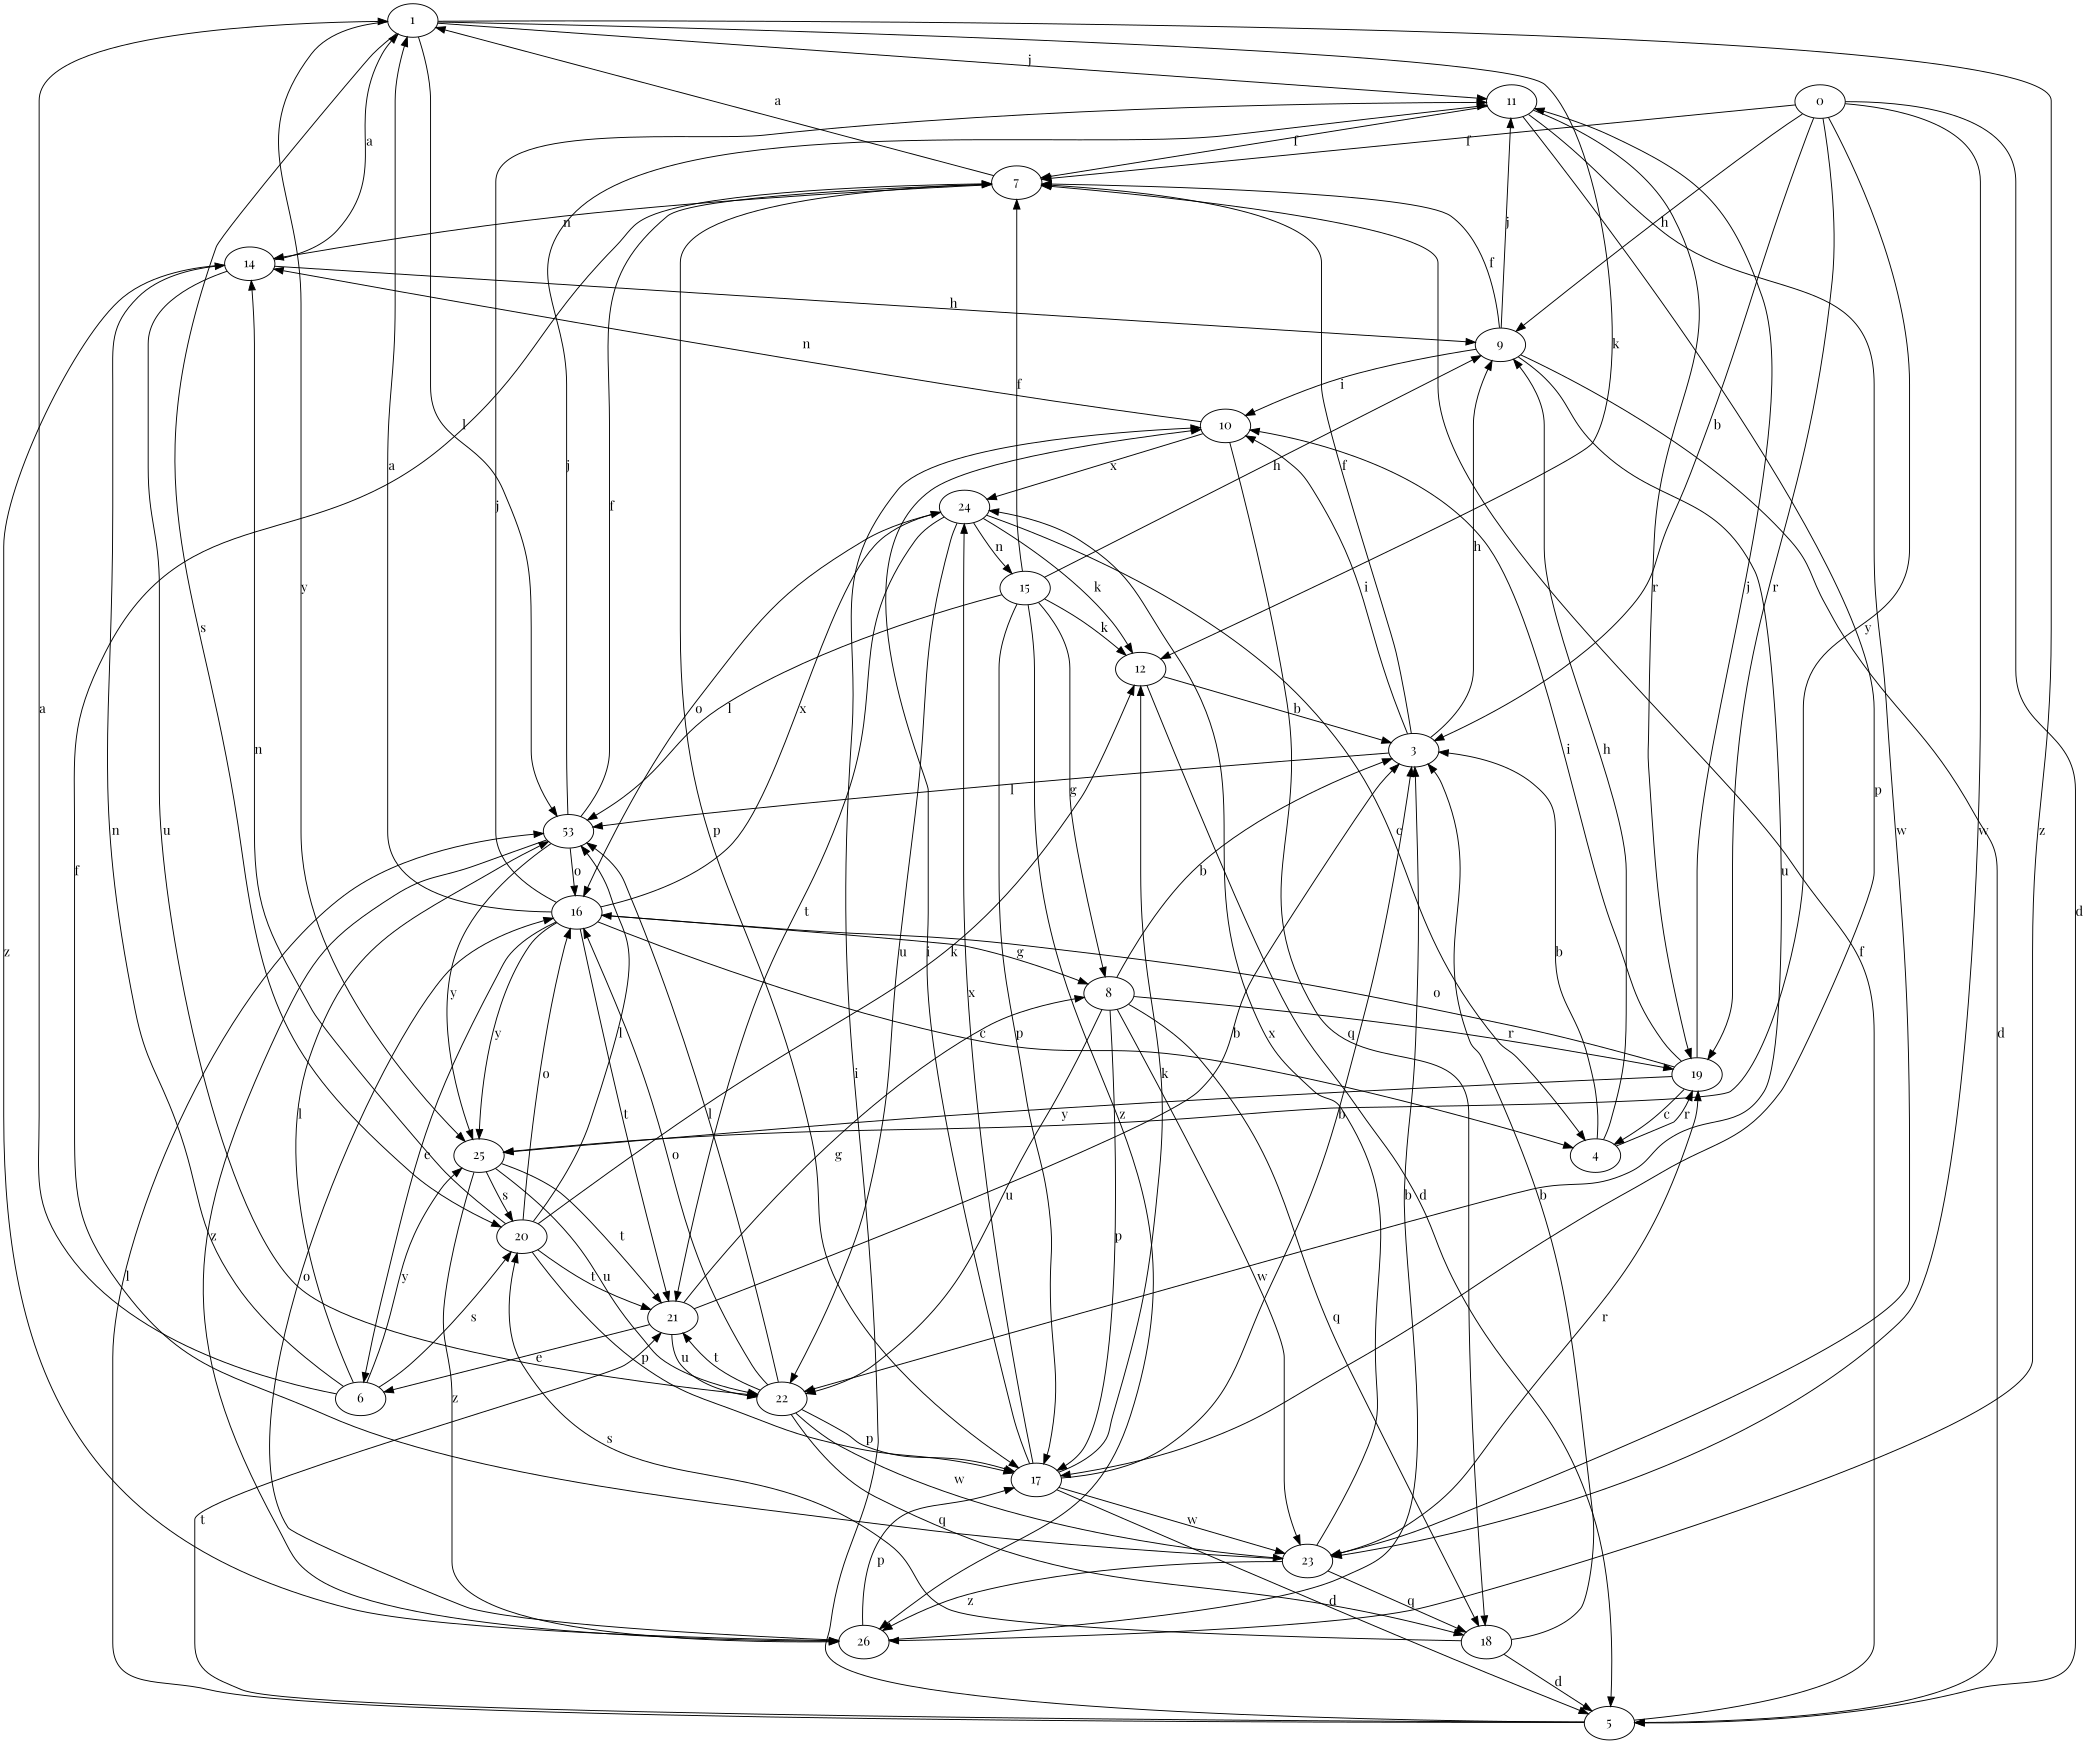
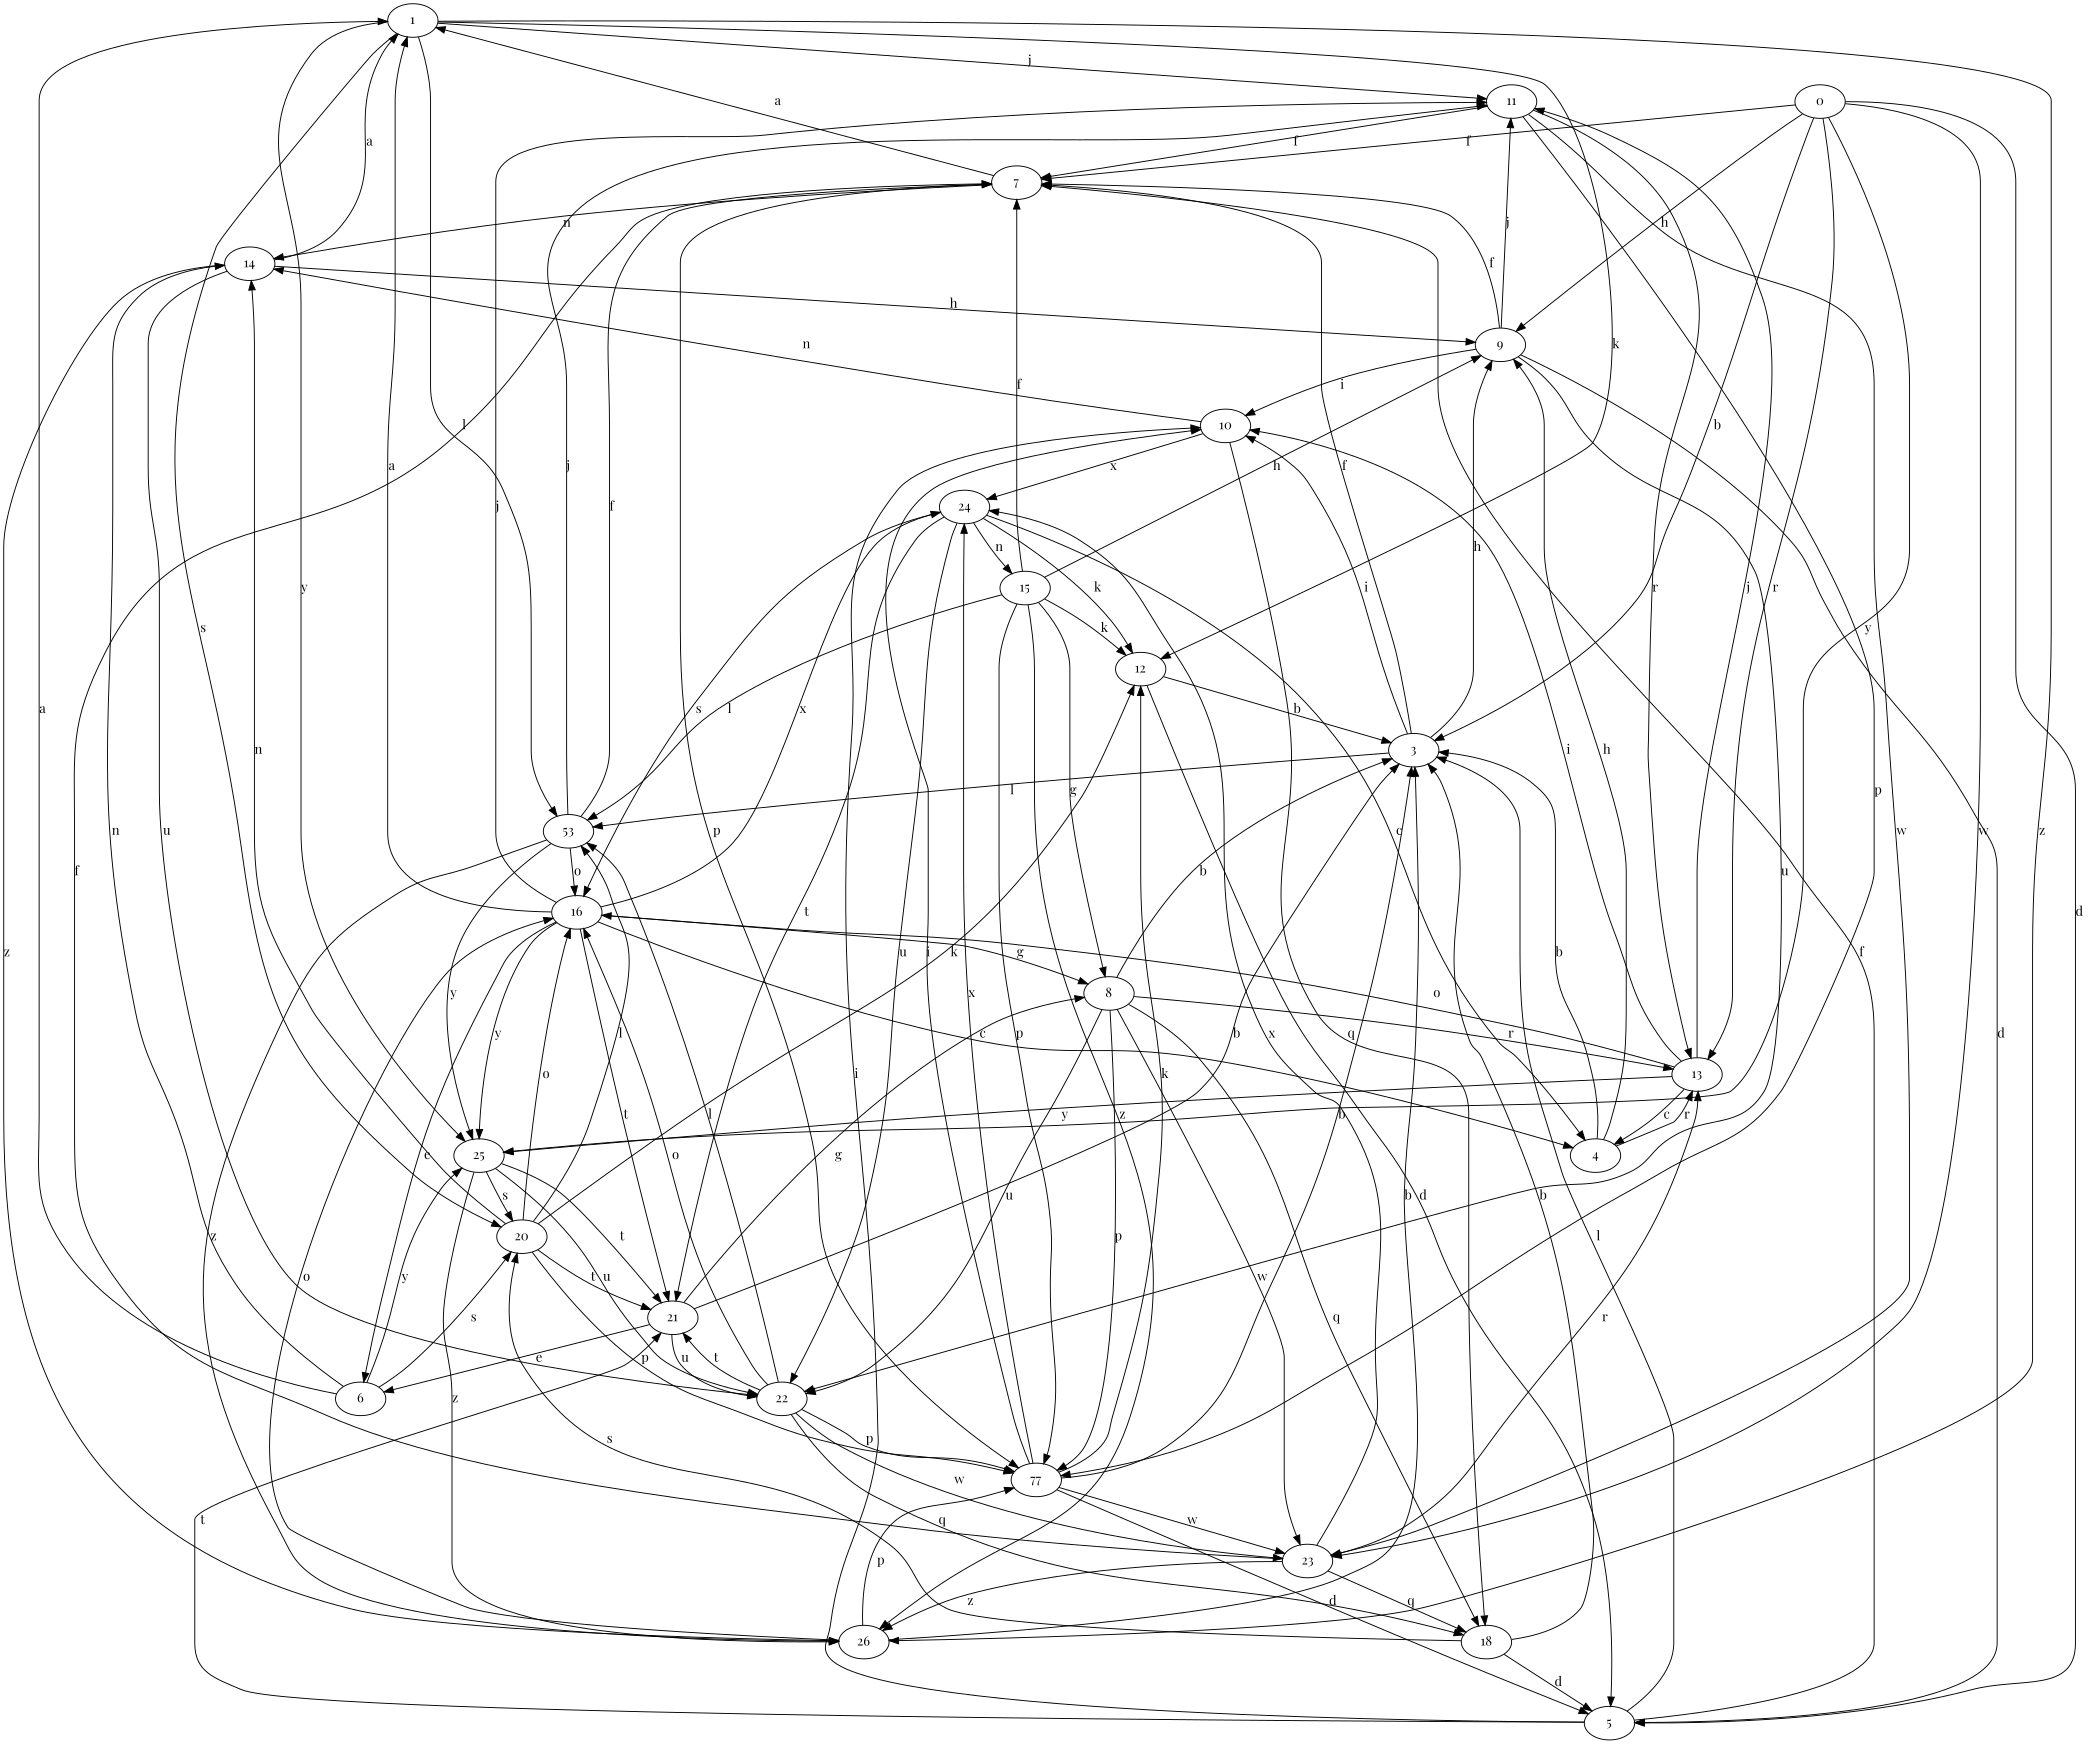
edge "24" -> "16": label "o" -> "s"
node "19": label "19" -> "13"
edge "6" -> "53": removed, label "l"
node "17": label "17" -> "77"
edge "5" -> "53": now "5" -> "3"
